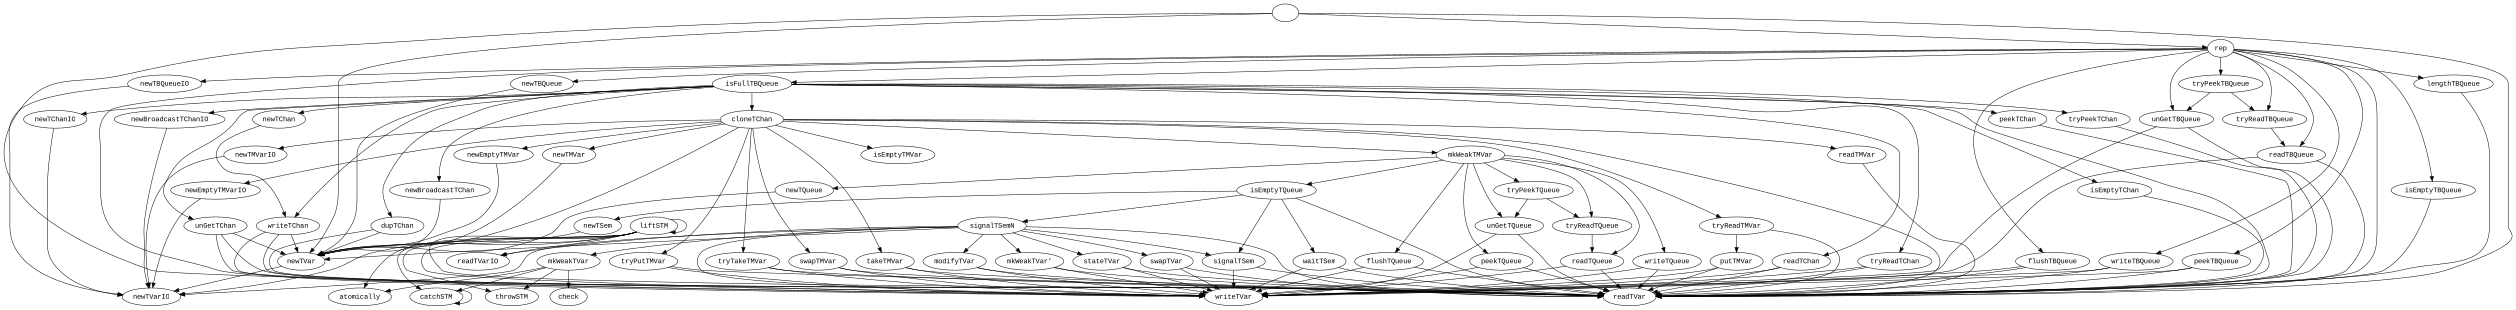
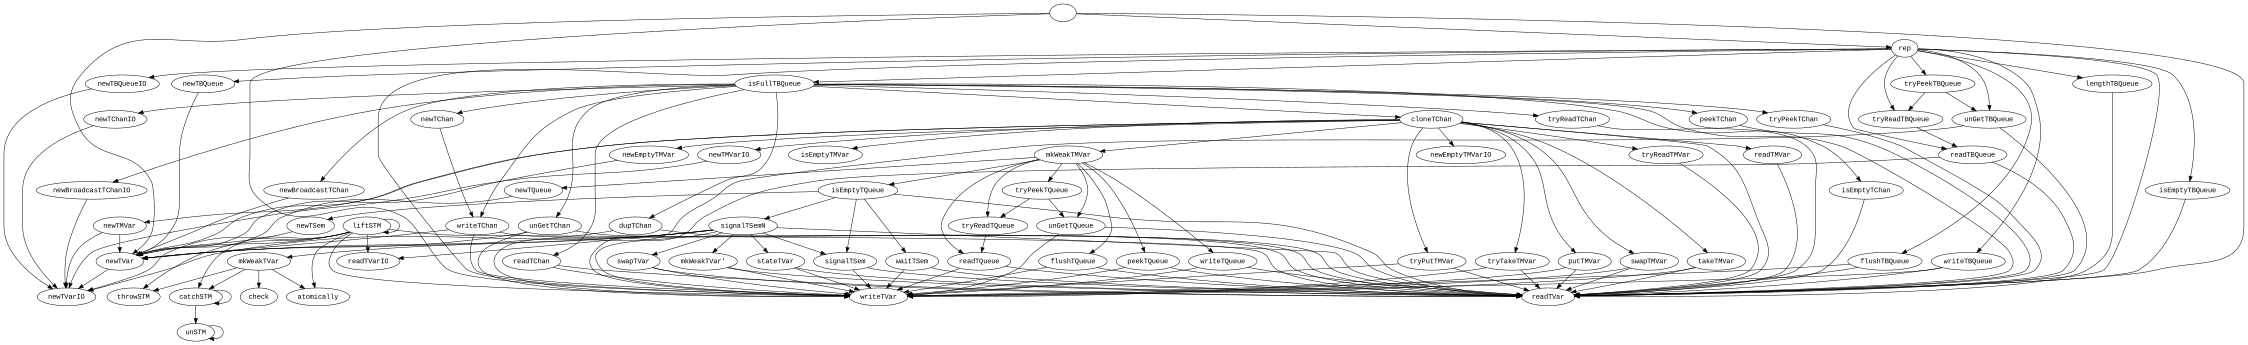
edge "newEmptyTMVarIO" -> "newTVarIO": now "newTMVar" -> "newTVarIO"
edge "tryReadTMVar" -> "putTMVar": now "cloneTChan" -> "putTMVar"
node "modifyTVar": removed
node "peekTBQueue": removed
edge "tryReadTChan" -> "writeTVar": removed
node "unSTM": added
